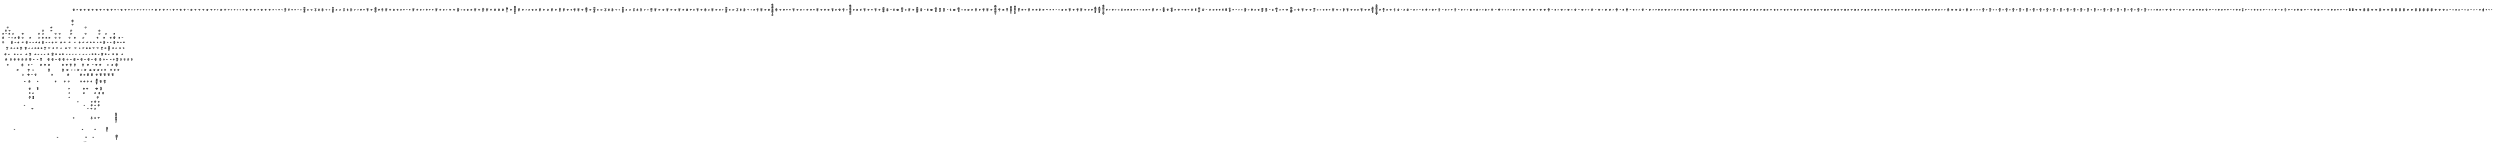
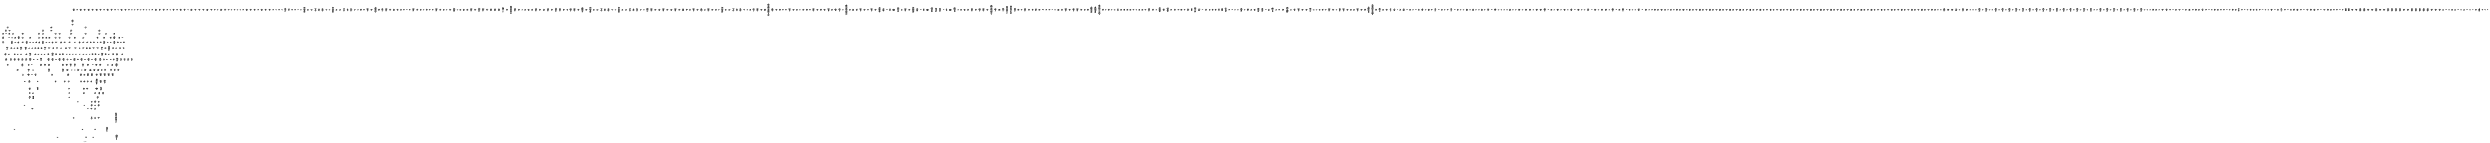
node "# 0xbc6 JUMPDEST PUSHX MemData MLOAD SUB REVERT": removed
